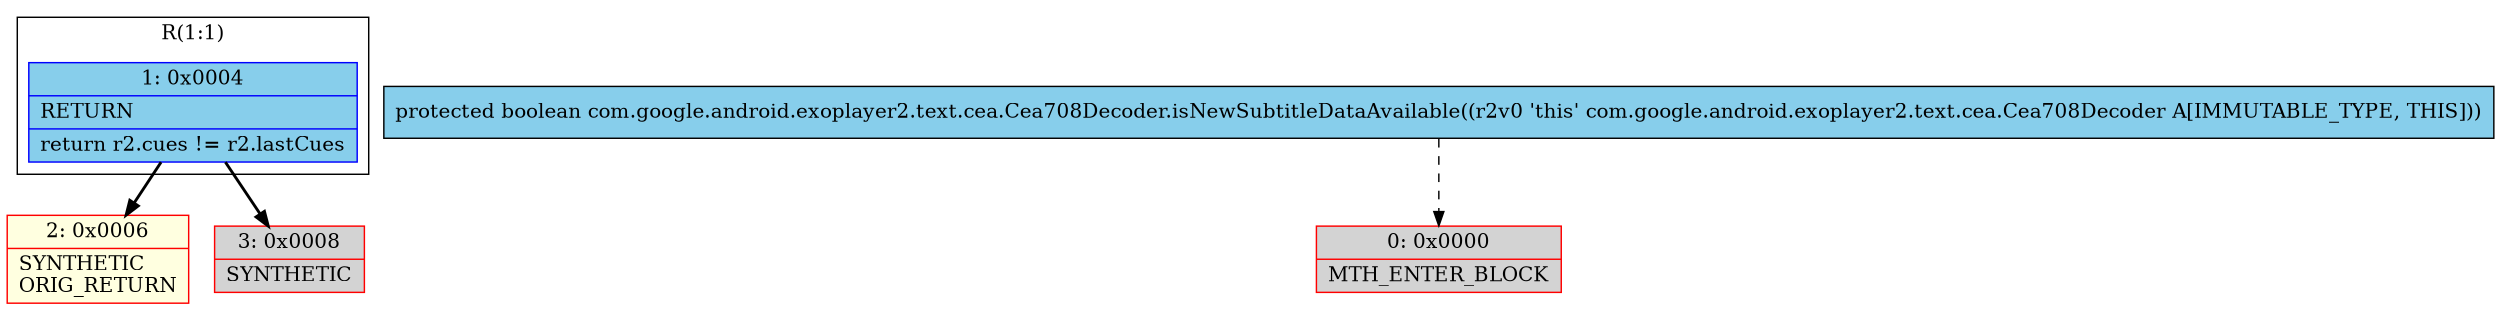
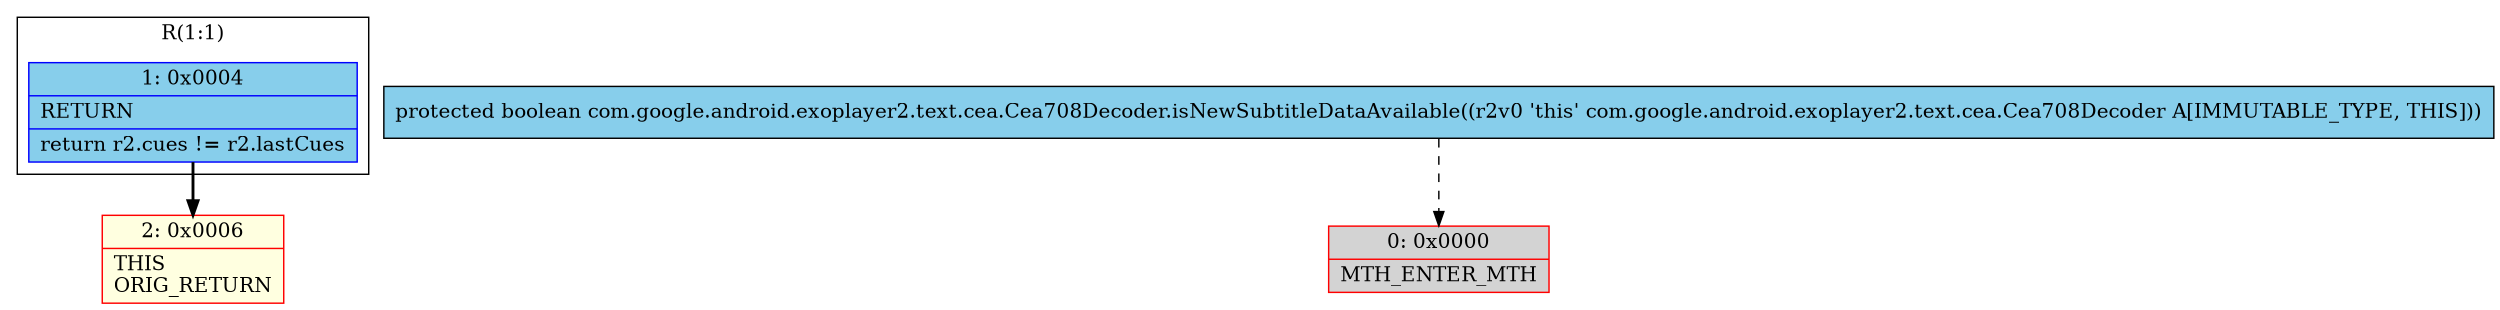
node "3: 0x0008": removed
node "2: 0x0006": text "SYNTHETIC" -> "THIS"
node "0: 0x0000": text "MTH_ENTER_BLOCK" -> "MTH_ENTER_MTH"
